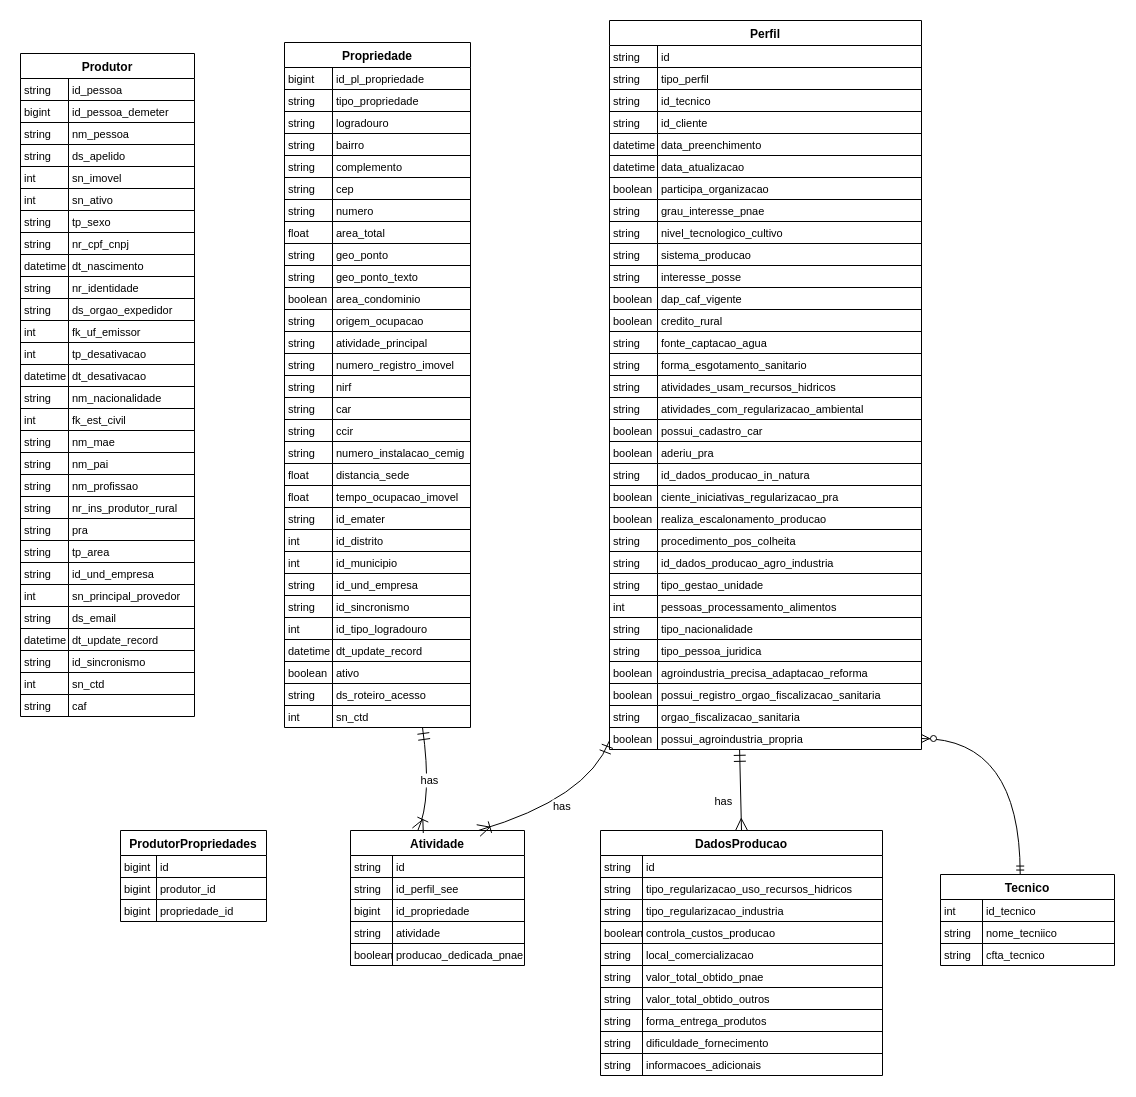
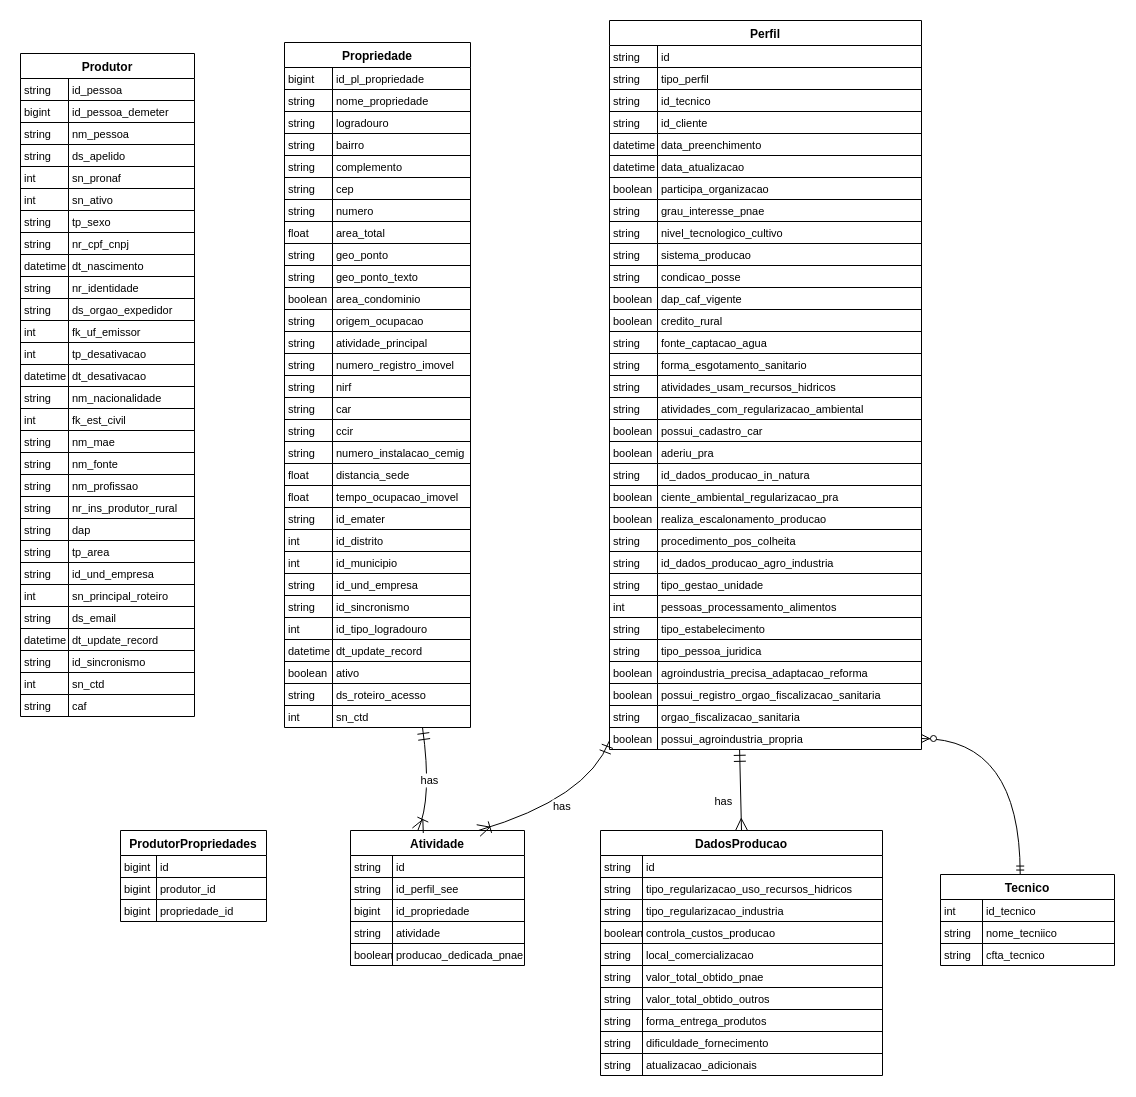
node "tipo_propriedade": label "tipo_propriedade" -> "nome_propriedade"
node "sn_imovel": label "sn_imovel" -> "sn_pronaf"
node "interesse_posse": label "interesse_posse" -> "condicao_posse"
node "nm_pai": label "nm_pai" -> "nm_fonte"
node "ciente_iniciativas_regularizacao_pra": label "ciente_iniciativas_regularizacao_pra" -> "ciente_ambiental_regularizacao_pra"
node "pra": label "pra" -> "dap"
node "sn_principal_provedor": label "sn_principal_provedor" -> "sn_principal_roteiro"
node "tipo_nacionalidade": label "tipo_nacionalidade" -> "tipo_estabelecimento"
node "informacoes_adicionais": label "informacoes_adicionais" -> "atualizacao_adicionais"
